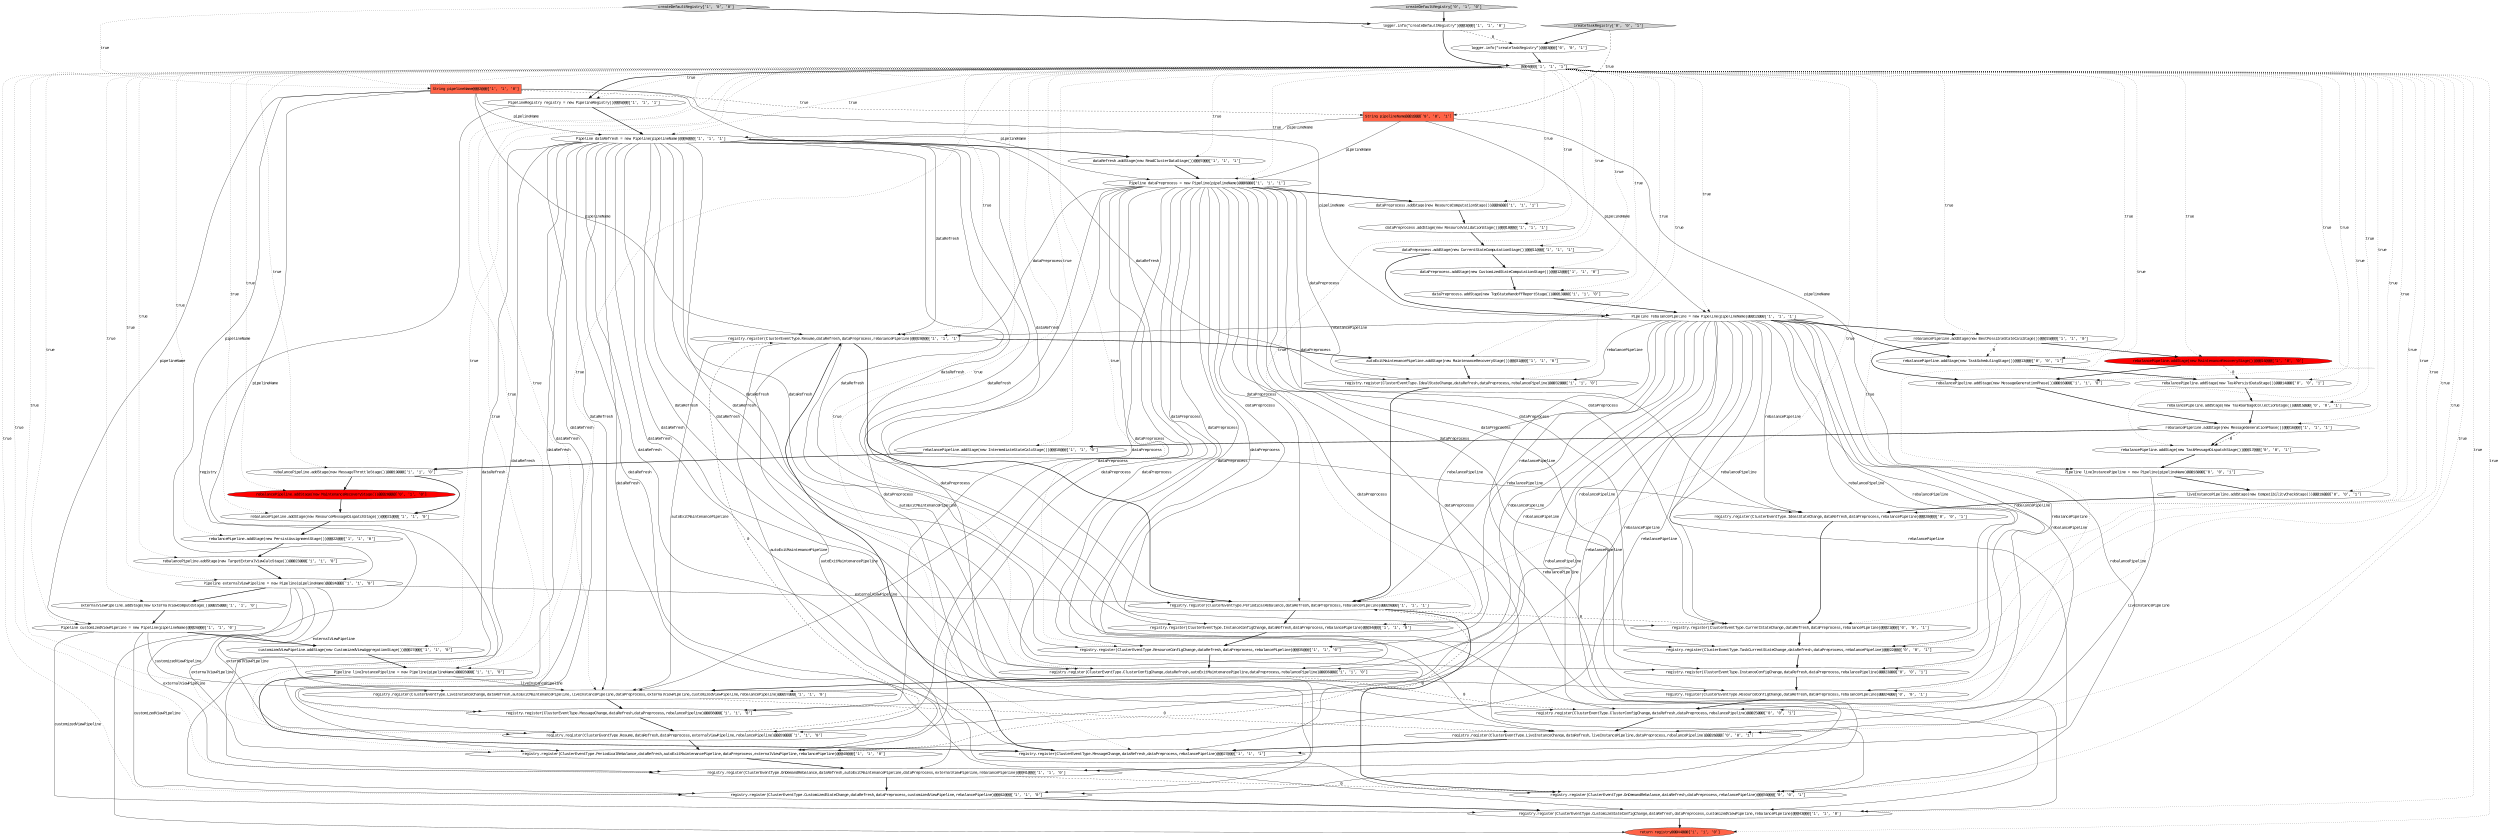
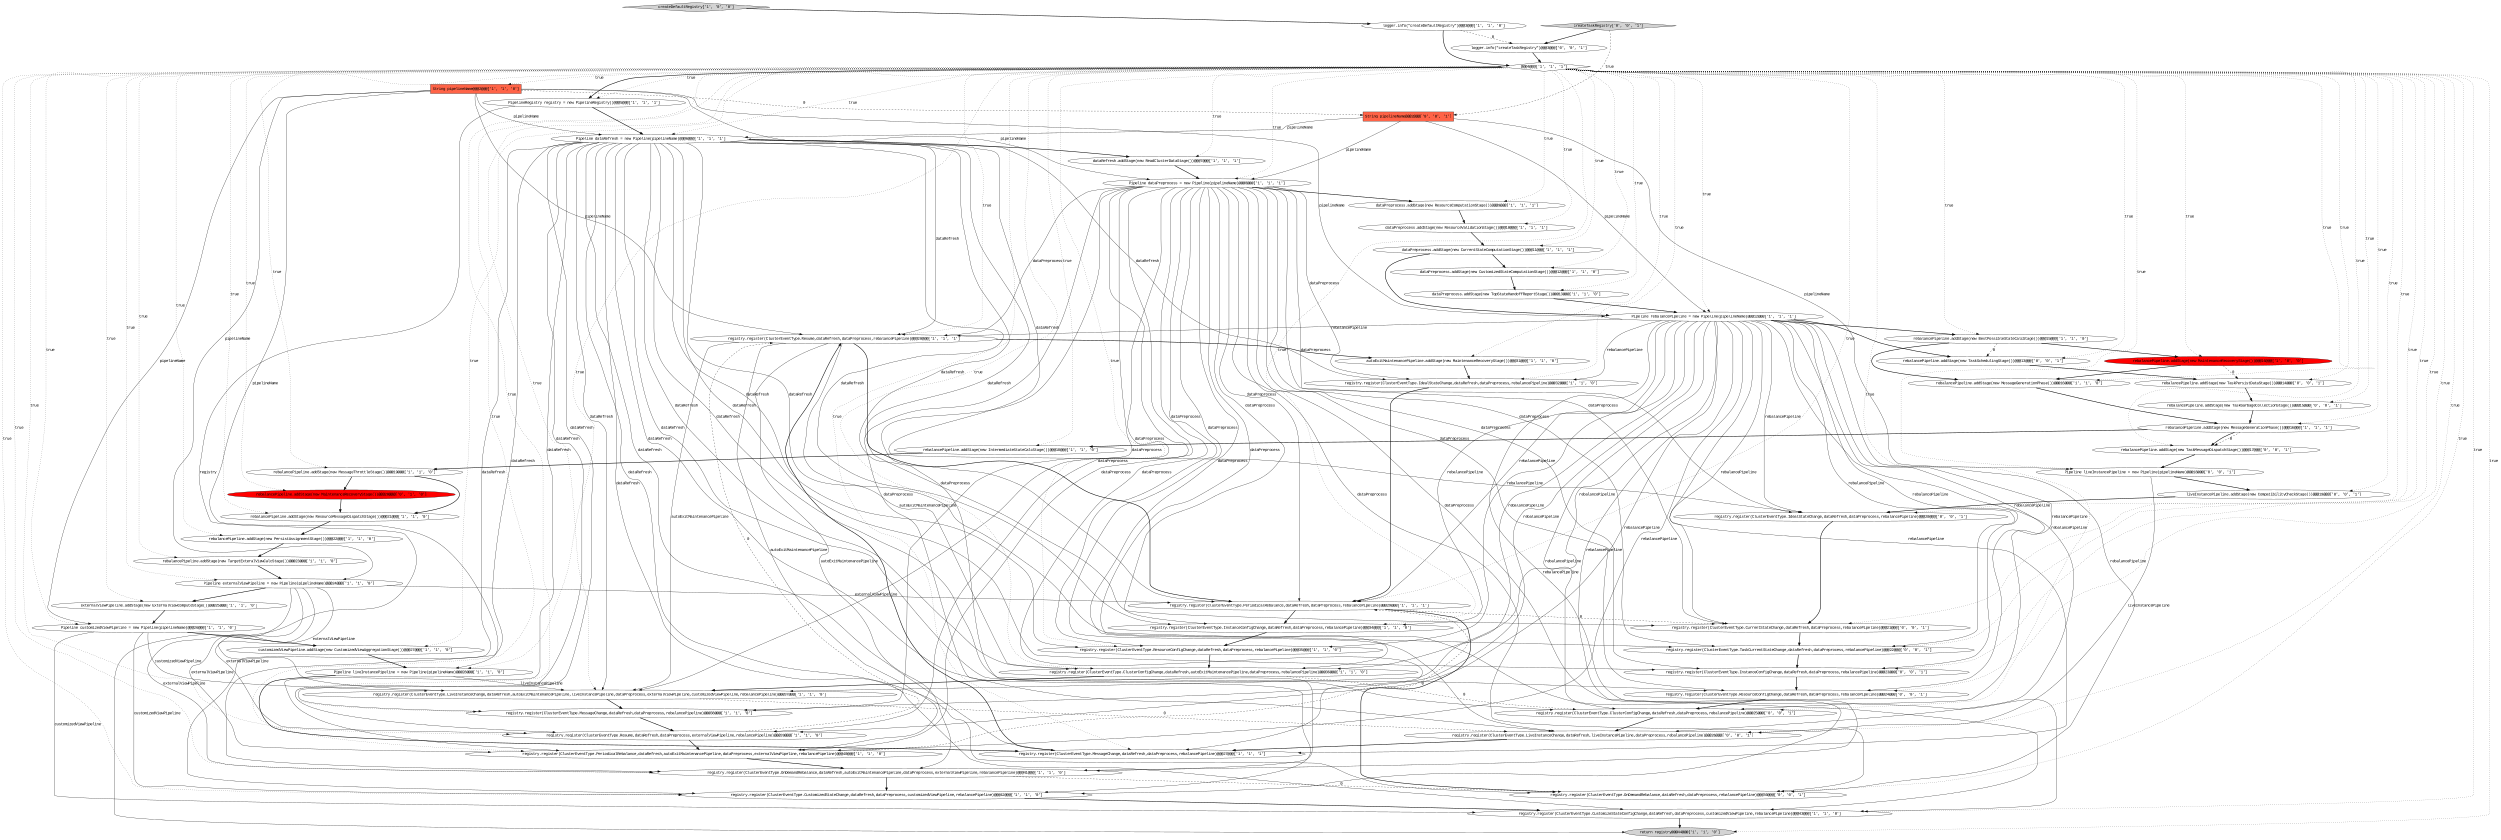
node "createDefaultRegistry['0', '1', '0']": removed
edge "createDefaultRegistry['1', '0', '0']" -> "String pipelineName@@@2@@@['1', '1', '0']": now "@@@4@@@['1', '1', '1']" -> "String pipelineName@@@2@@@['1', '1', '0']"
edge "String pipelineName@@@2@@@['1', '1', '0']" -> "String pipelineName@@@2@@@['0', '0', '1']": label "true" -> "0"
node "return registry@@@44@@@['1', '1', '0']": fillcolor tomato -> lightgray
